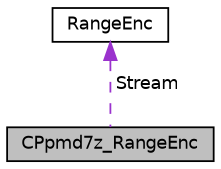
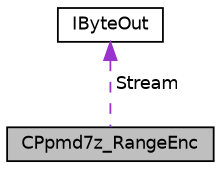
node "RangeEnc": label "RangeEnc" -> "IByteOut"
